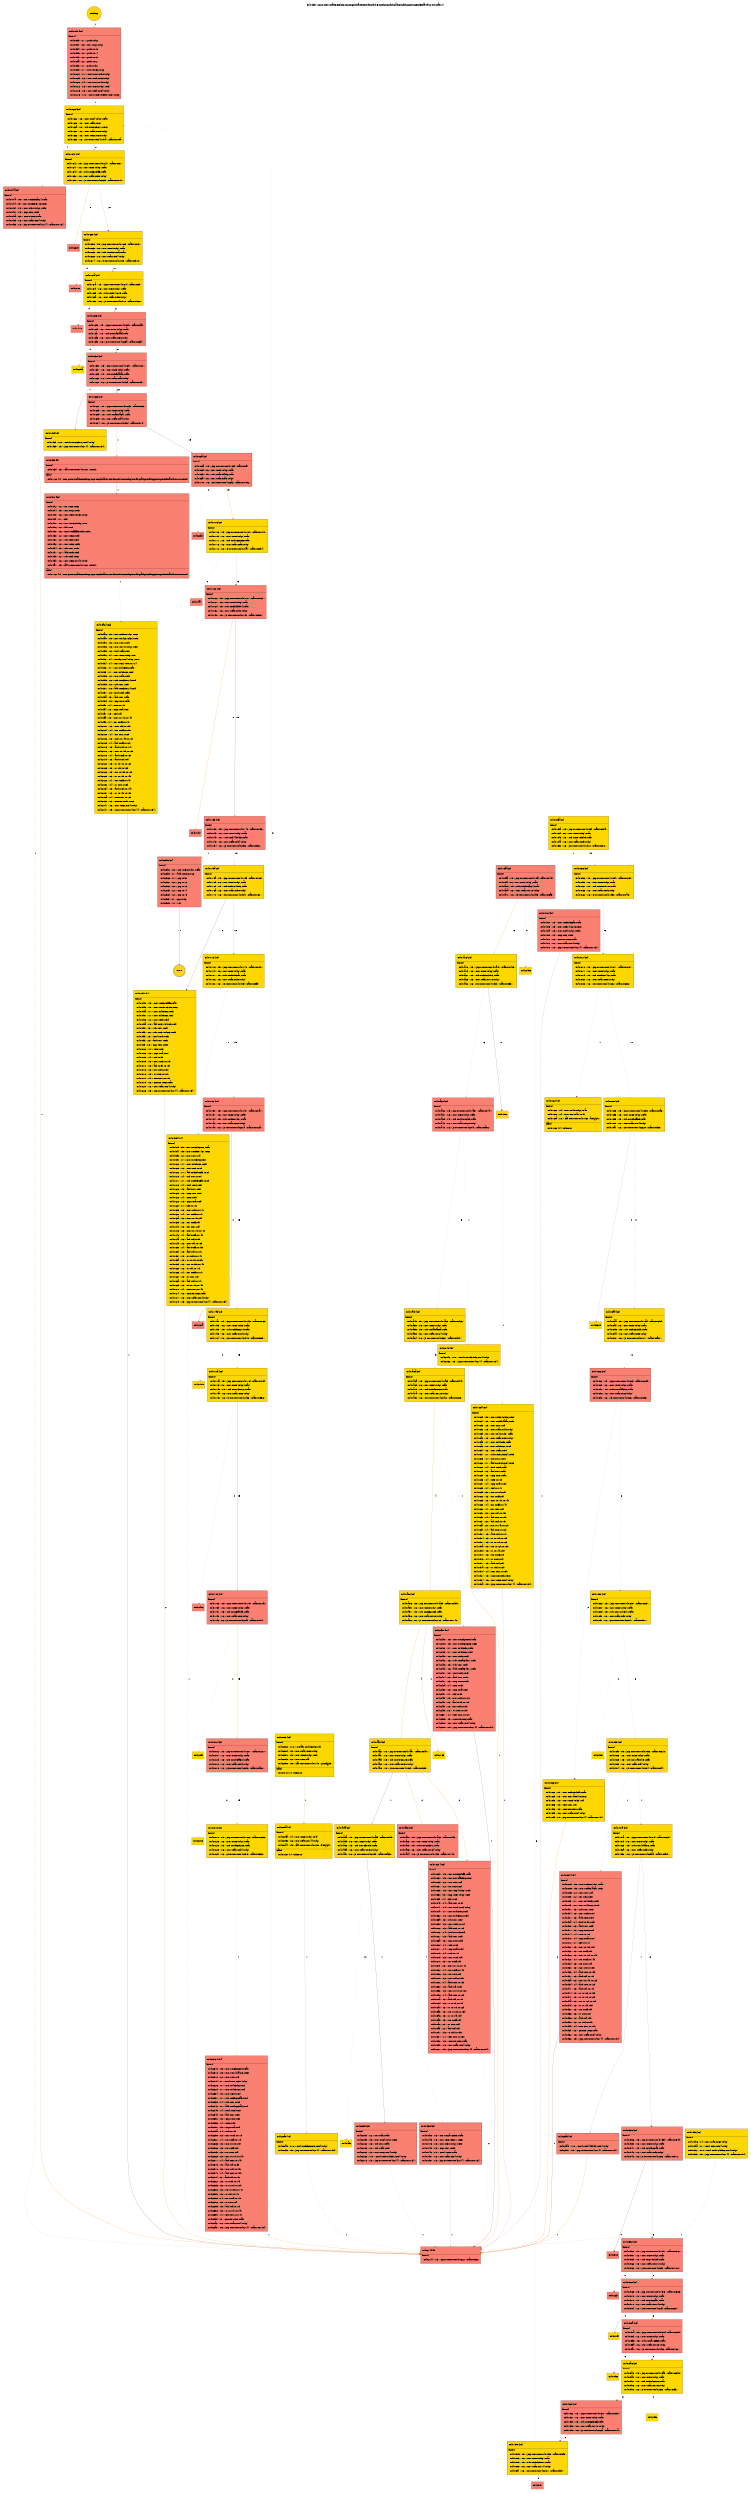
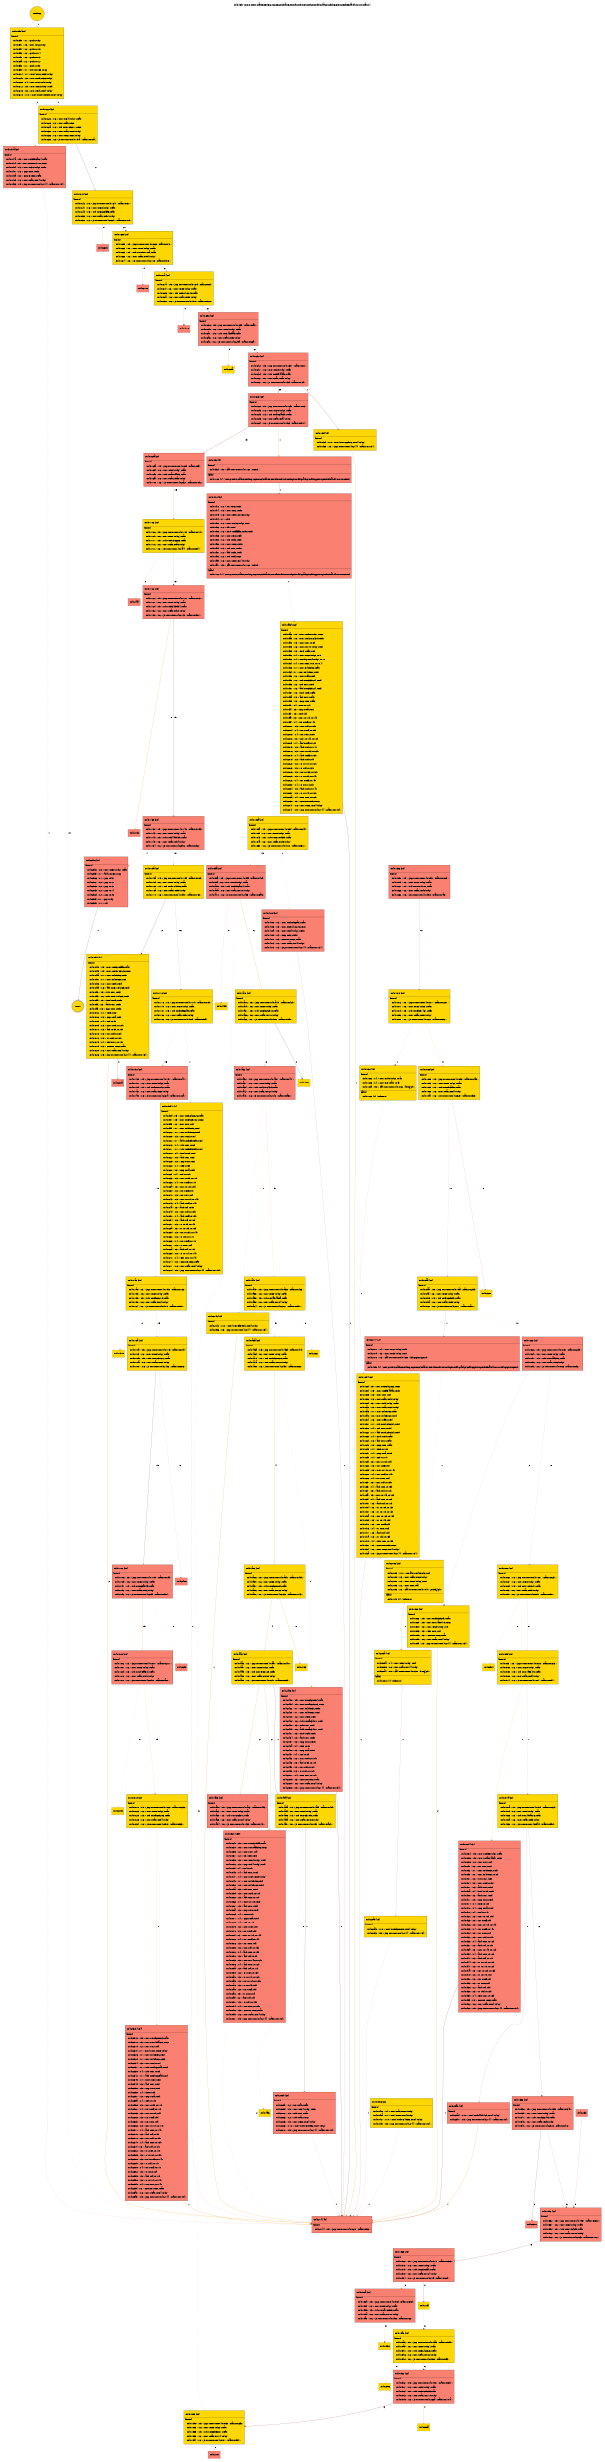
node "0x4015f0 [50]": fillcolor salmon -> gold
edge "0x401622 [32]" -> "0x401d7a [30]": now "0x4015f0 [50]" -> "0x401d7a [30]"
node "0x4026a2": removed
edge "0x40183a [28]" -> "0x401856 [28]": now "0x40183a [28]" -> "0x4019fa [28]"
node "0x401856 [28]": fillcolor gold -> salmon
edge "0x401792 [28]" -> "0x40261a": now "0x401dd0 [91]" -> "0x40261a"
edge "0x401be0" -> "0x401c8f [160]": now "0x401c82 [13]" -> "0x401c8f [160]"
node "0x4023c1": added
node "0x402077 [12]": added
node "0x4022fd": fillcolor gold -> salmon
edge "0x401ada [28]" -> "0x401af6": label " 12" -> " 0"
node "0x401d3e [30]": removed
edge "0x401952 [28]" -> "0x4026f2": reversed
edge "0x40198a [28]" -> "0x4019a6 [28]": now "0x4021ff" -> "0x4019a6 [28]"
node "0x40266a": added
